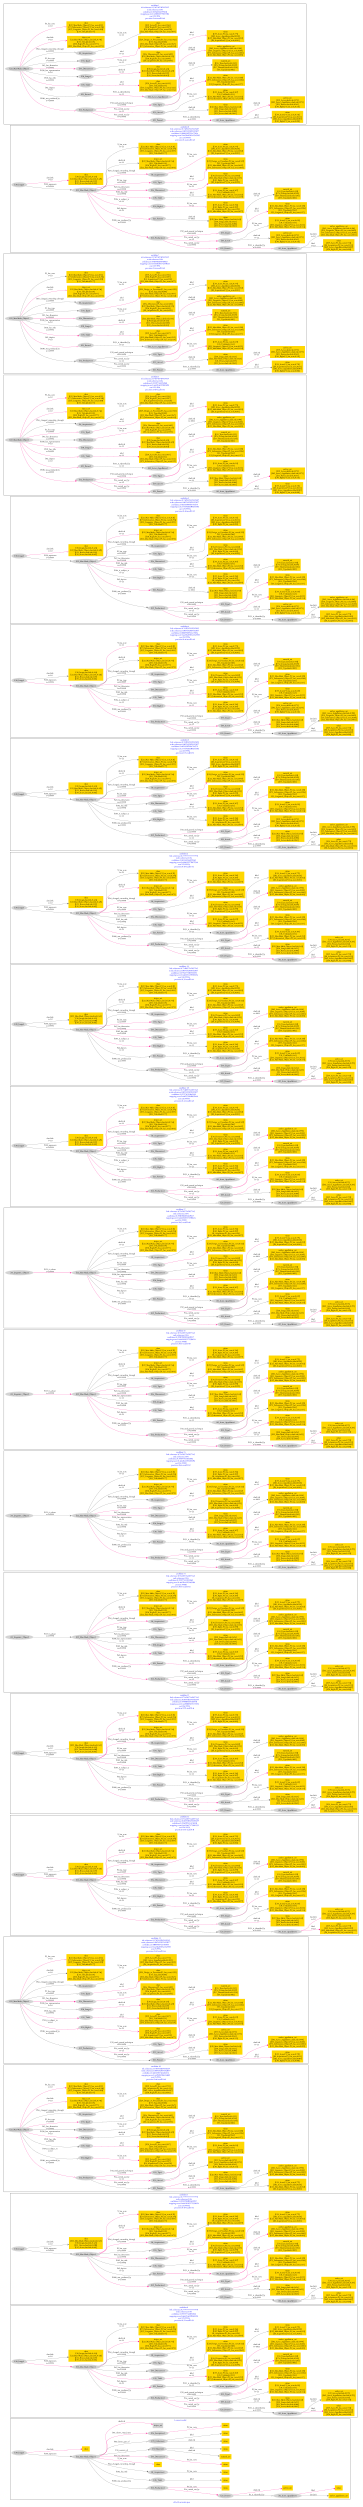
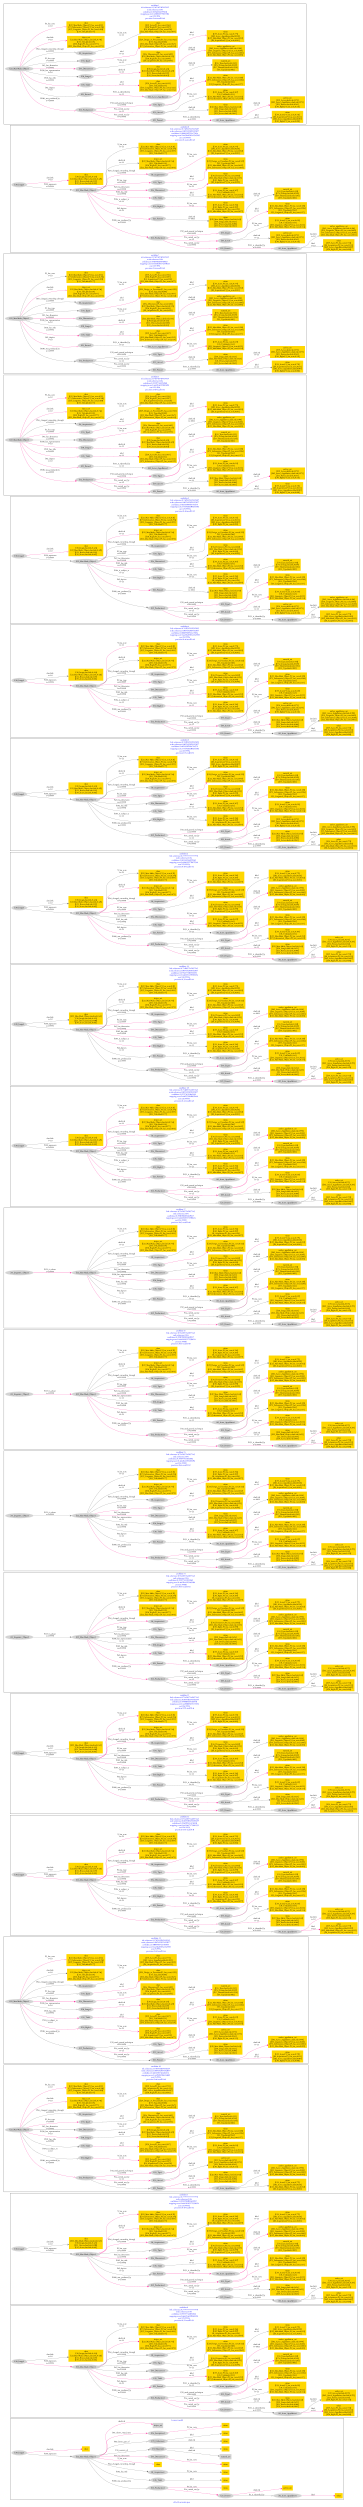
node "material_uri": fillcolor gold -> lightgray
node "author_appellation_uri": removed
